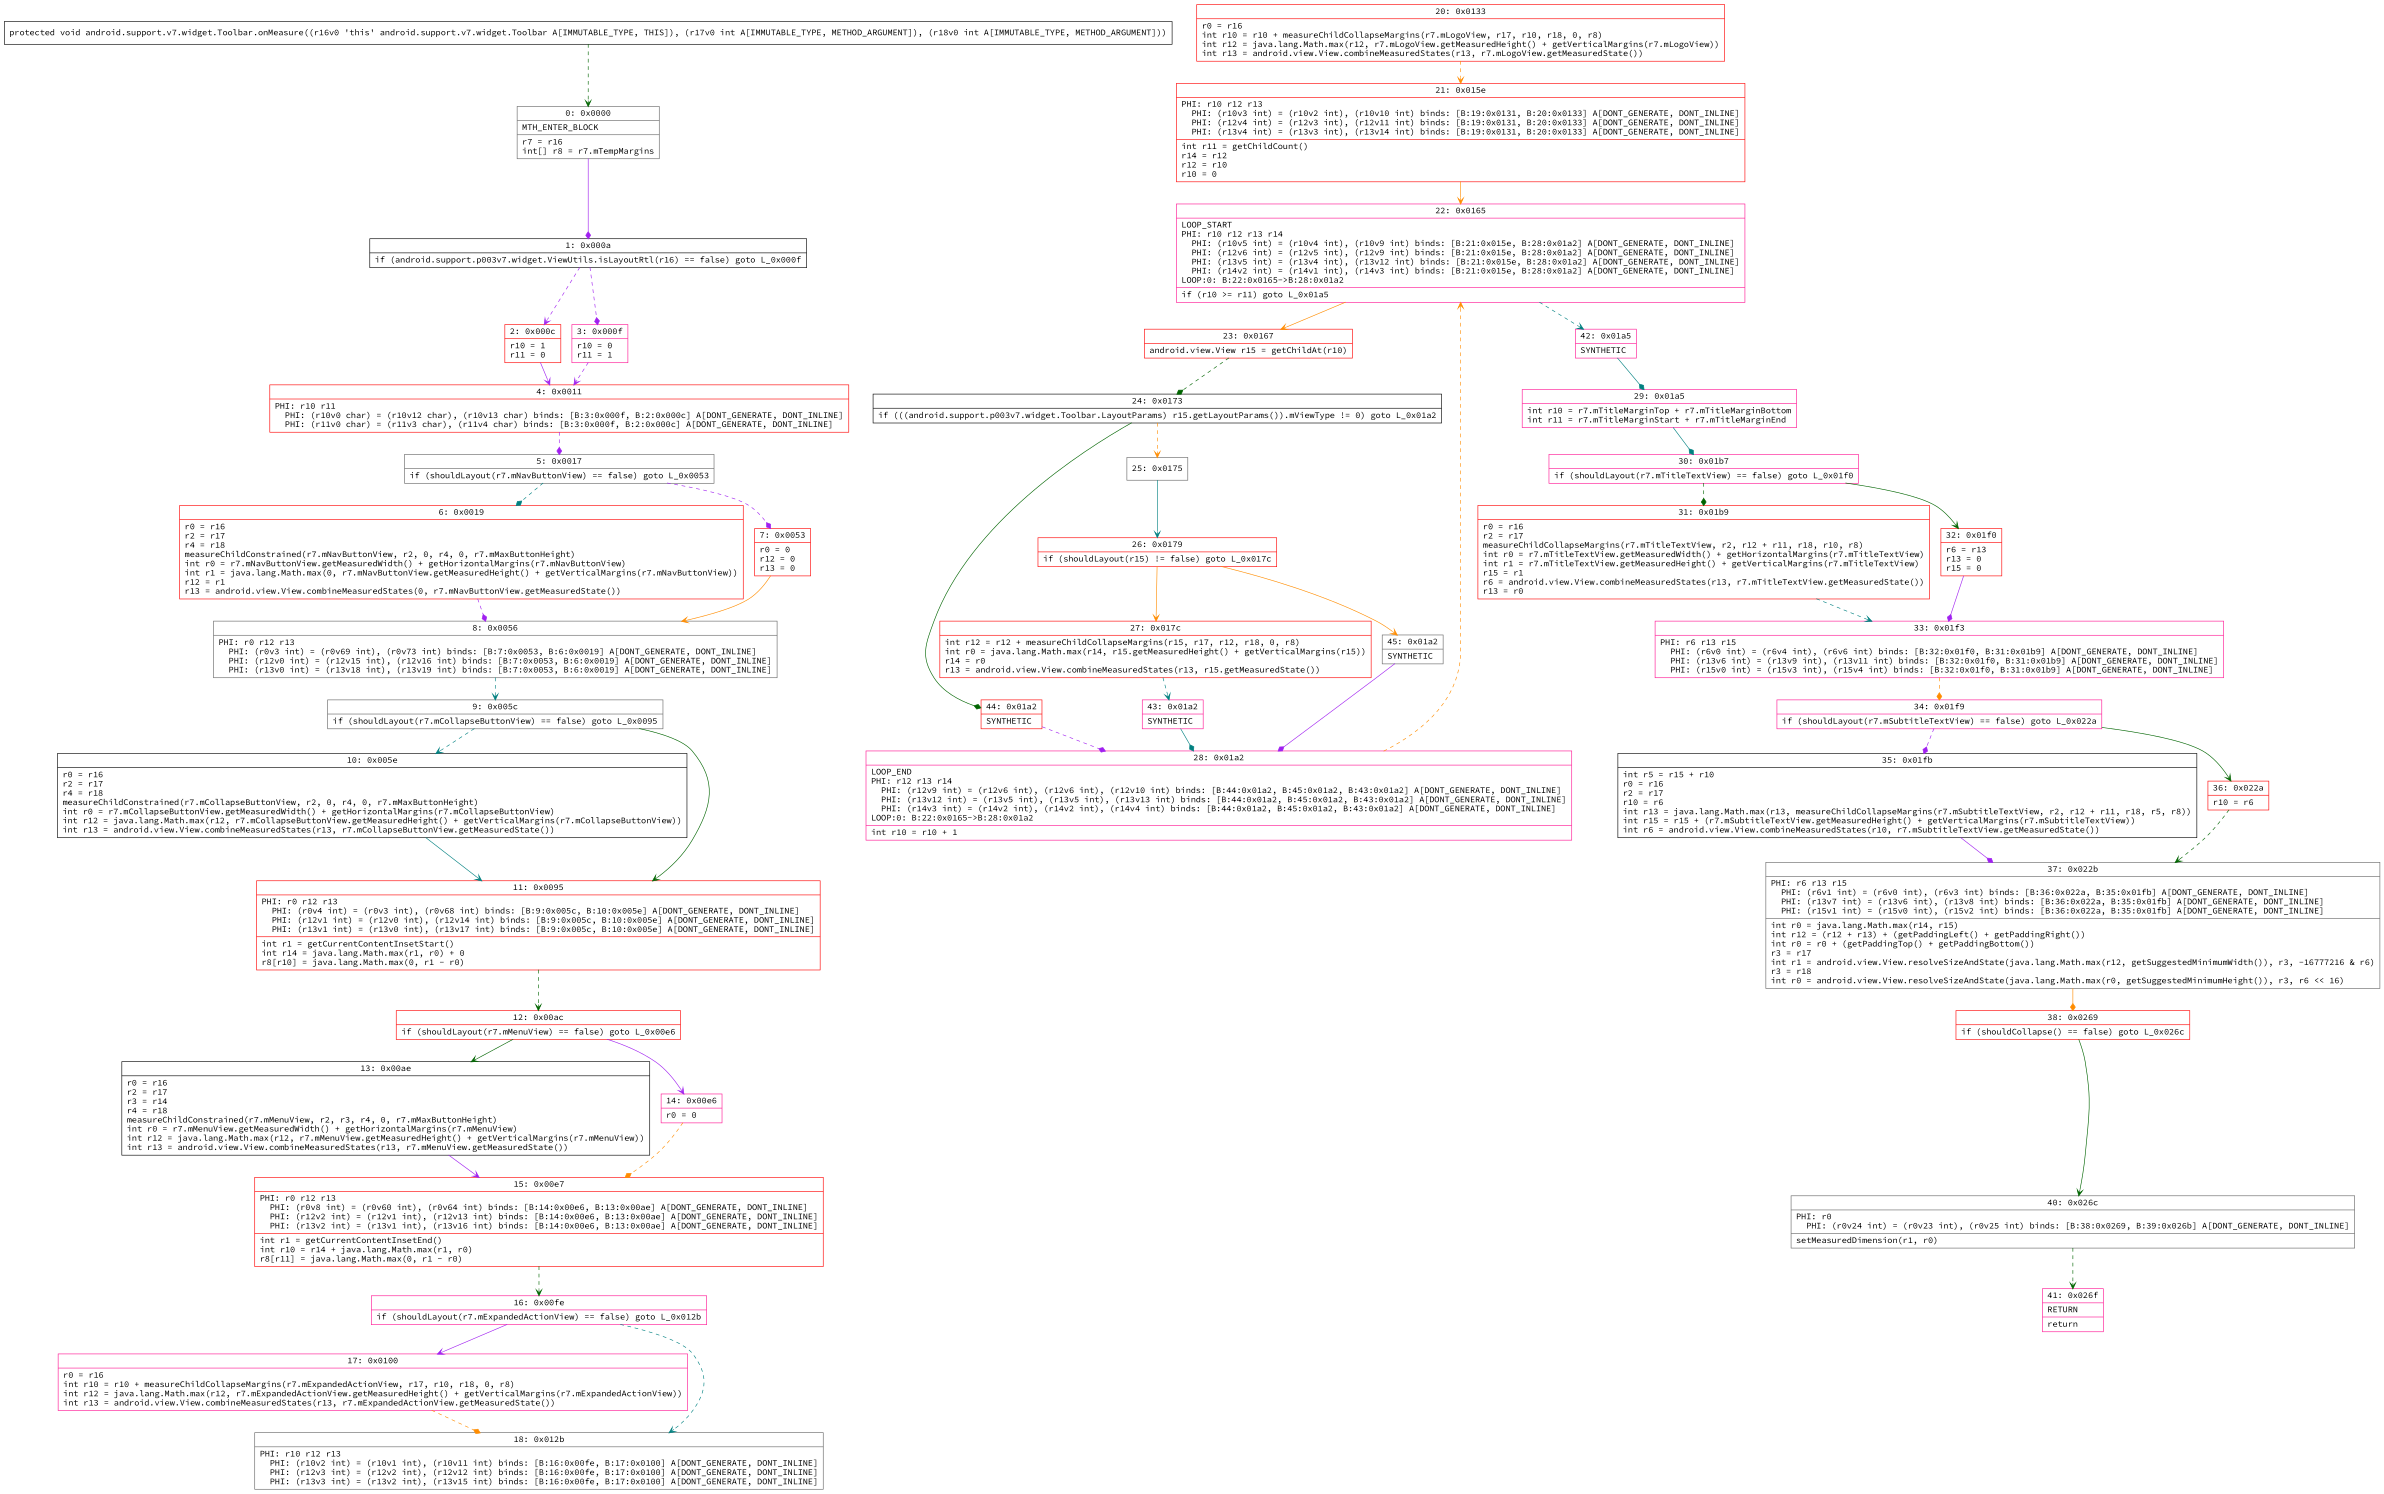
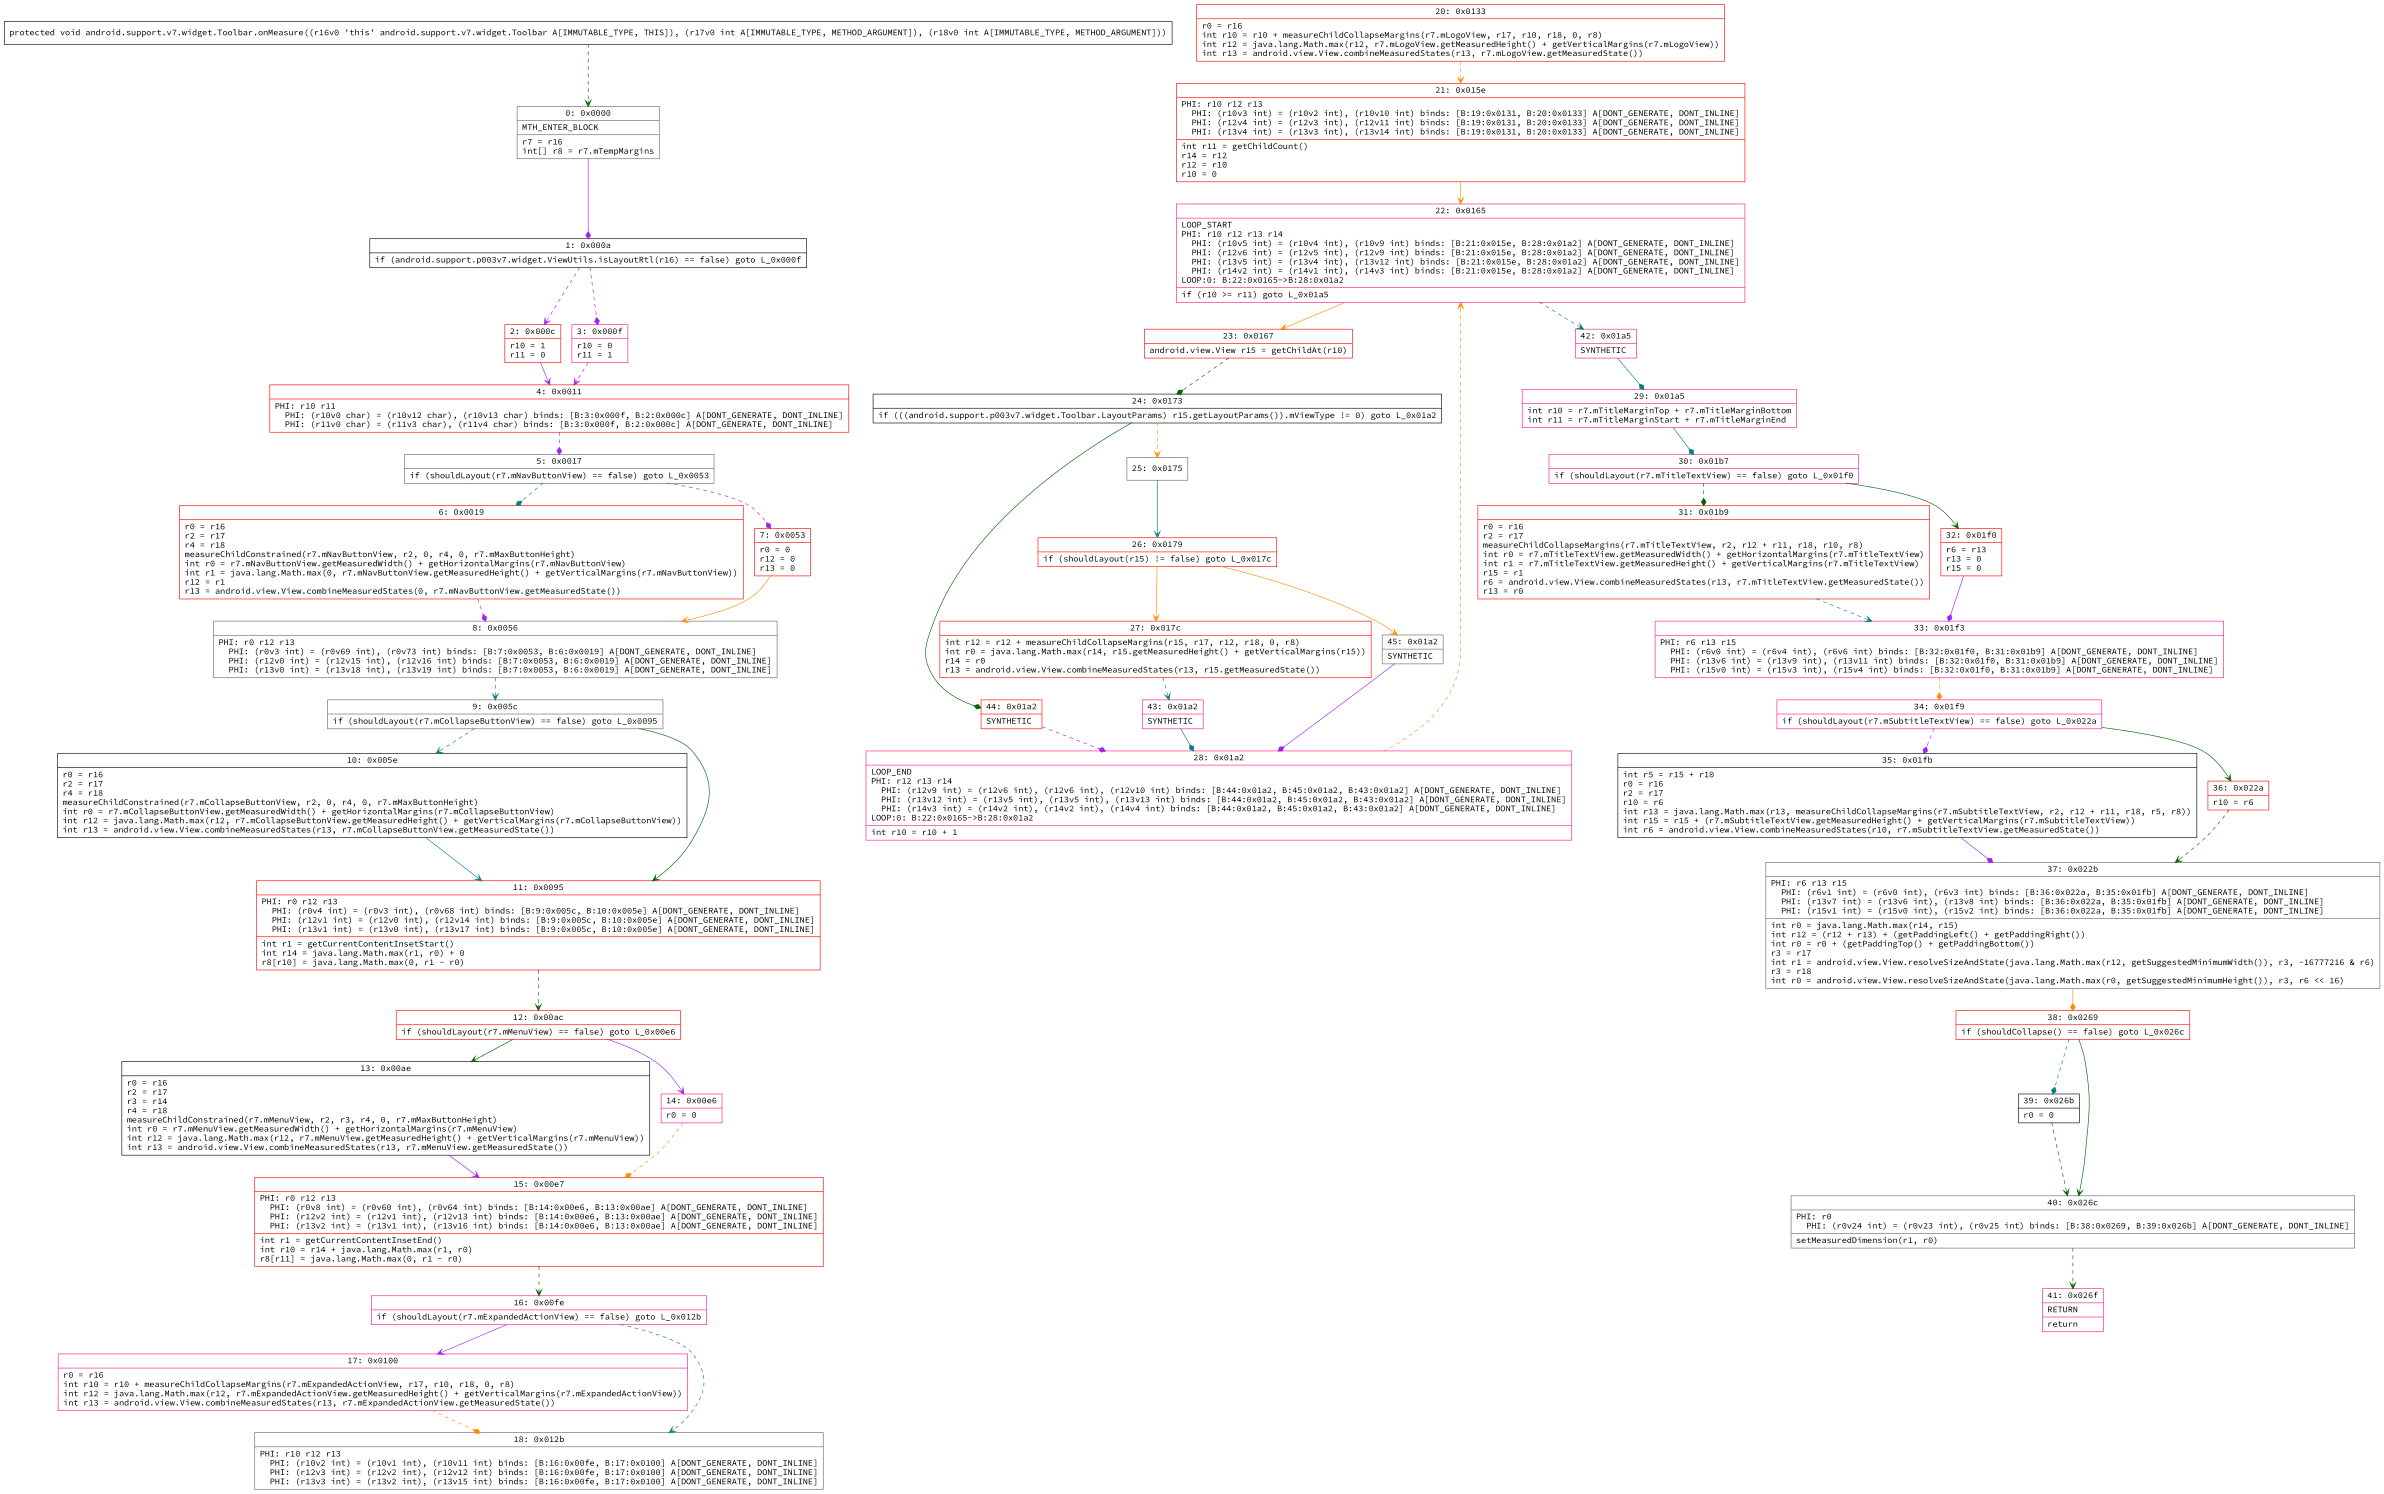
node "39: 0x026b": added
